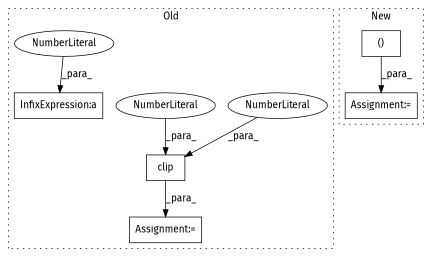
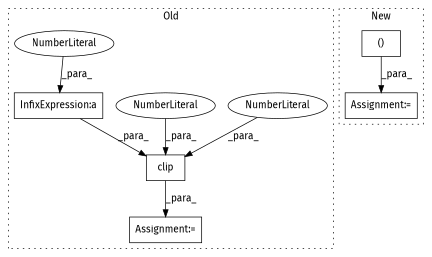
edge "InfixExpression:a" -> "clip": added, label "_para_"
